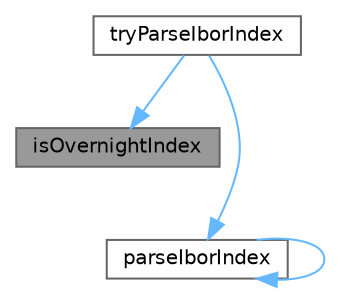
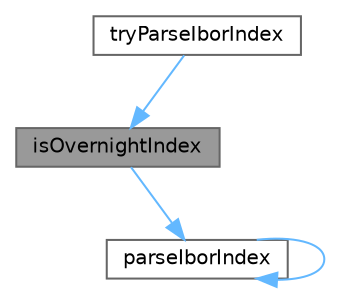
edge "tryParseIborIndex" -> "parseIborIndex": now "isOvernightIndex" -> "parseIborIndex"
